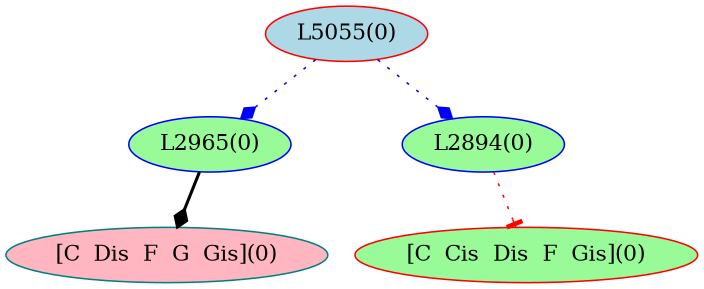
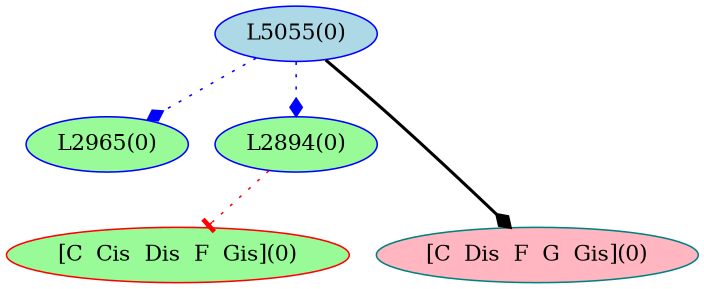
node "L5055(0)": color red -> blue
edge "L2965(0)" -> "[C  Dis  F  G  Gis](0)": now "L5055(0)" -> "[C  Dis  F  G  Gis](0)"
